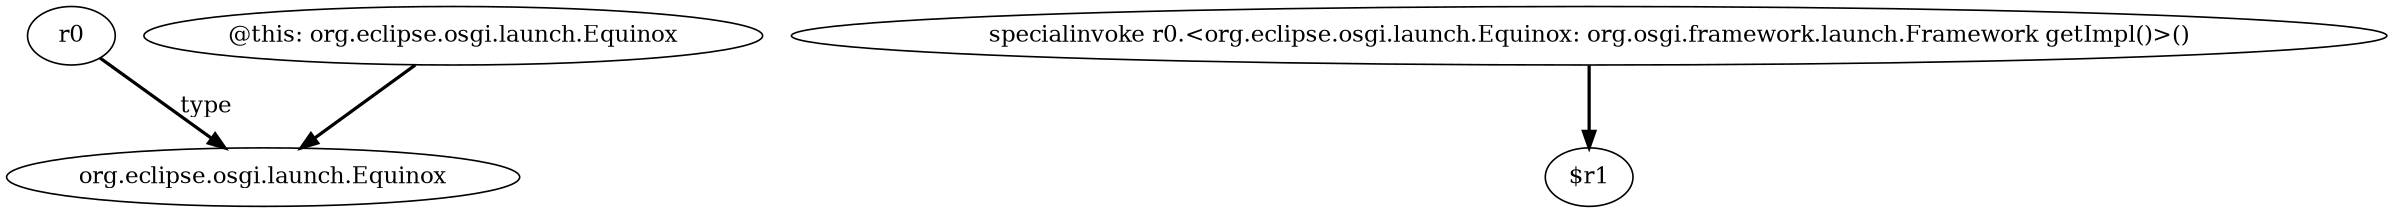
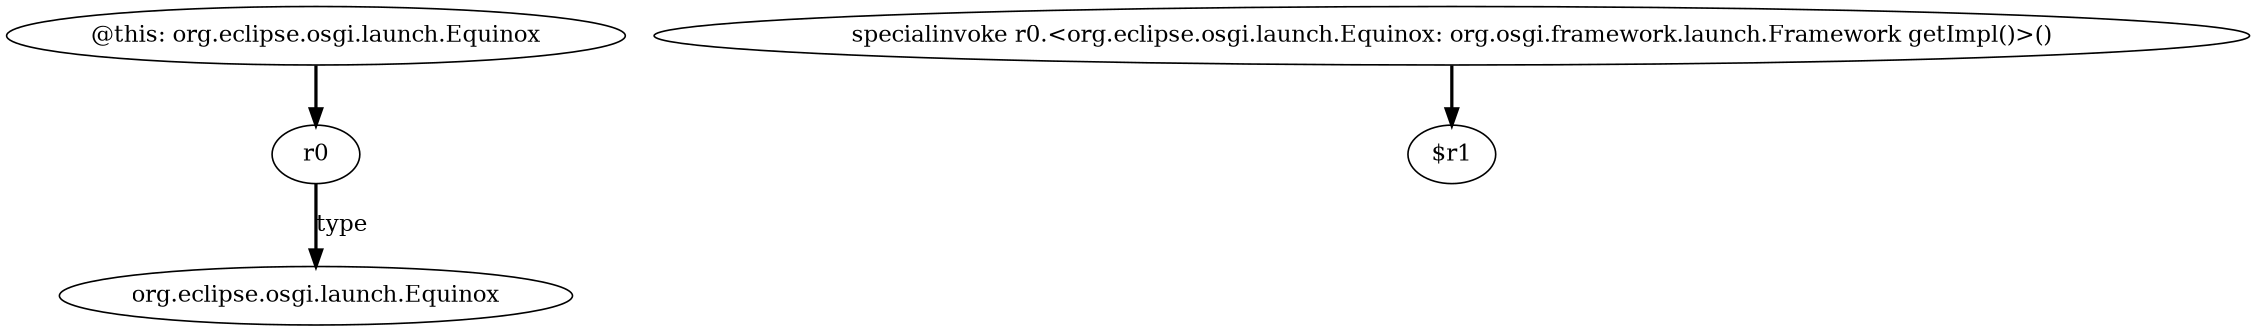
edge "@this: org.eclipse.osgi.launch.Equinox" -> "org.eclipse.osgi.launch.Equinox": now "@this: org.eclipse.osgi.launch.Equinox" -> "r0"
